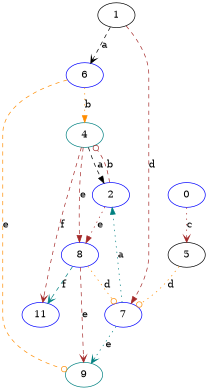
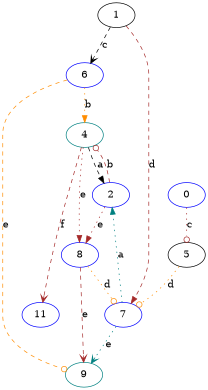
edge "1" -> "6": label "a" -> "c"
edge "4" -> "8": style dashed -> dotted
edge "0" -> "5": arrowhead vee -> odot
edge "8" -> "11": removed, label "f"
